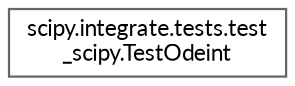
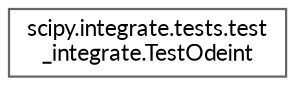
node "scipy.integrate.tests.test _scipy.TestOdeint": label "scipy.integrate.tests.test _scipy.TestOdeint" -> "scipy.integrate.tests.test _integrate.TestOdeint"
